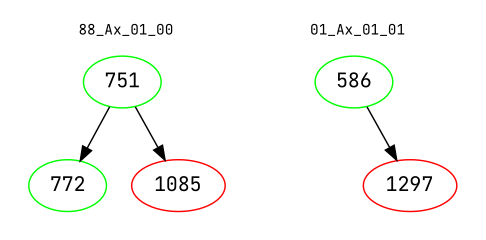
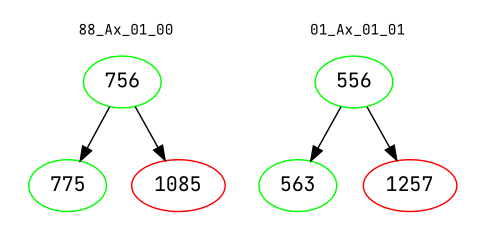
node "751": label "751" -> "756"
node "586": label "586" -> "556"
node "772": label "772" -> "775"
node "563": added
node "1297": label "1297" -> "1257"
